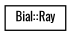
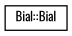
node "Bial::Ray": label "Bial::Ray" -> "Bial::Bial"
